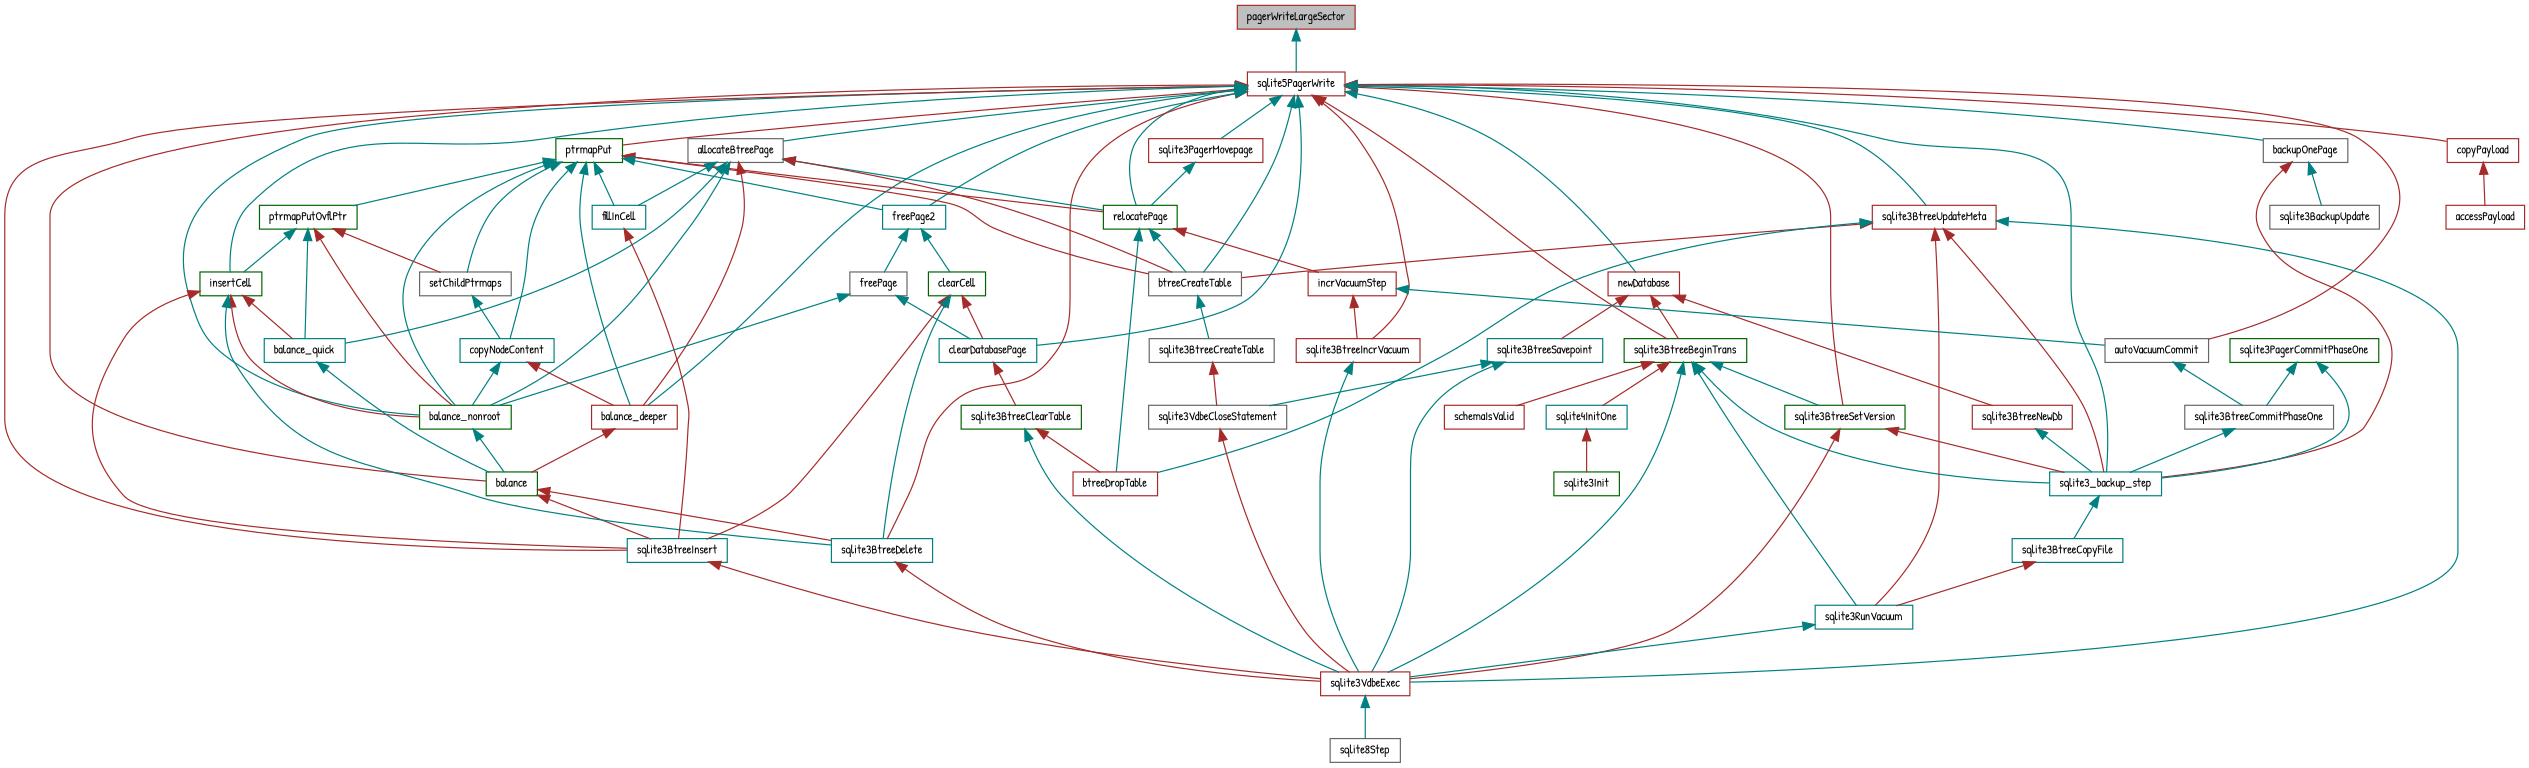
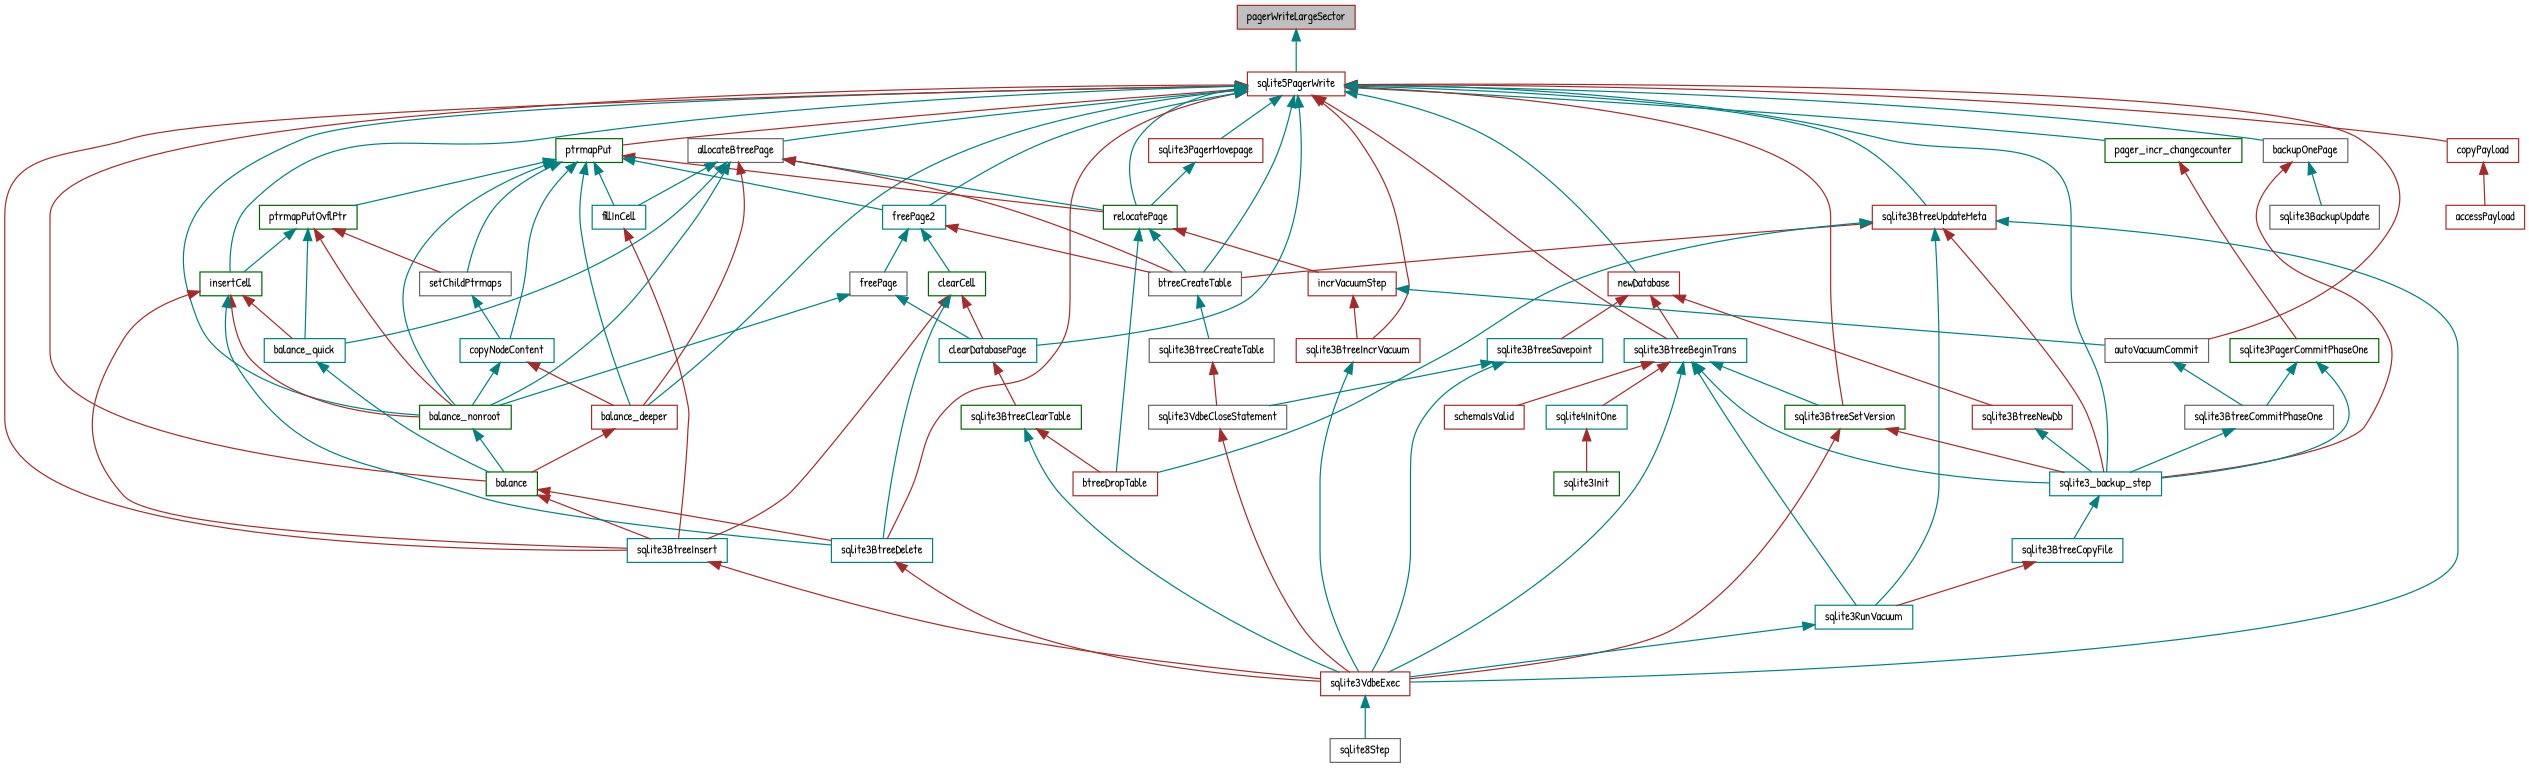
node "pager_incr_changecounter": added
edge "btreeCreateTable" -> "ptrmapPut": now "btreeCreateTable" -> "freePage2"
node "sqlite3BtreeBeginTrans": color darkgreen -> teal
edge "sqlite3RunVacuum" -> "sqlite3BtreeUpdateMeta": color brown -> teal
